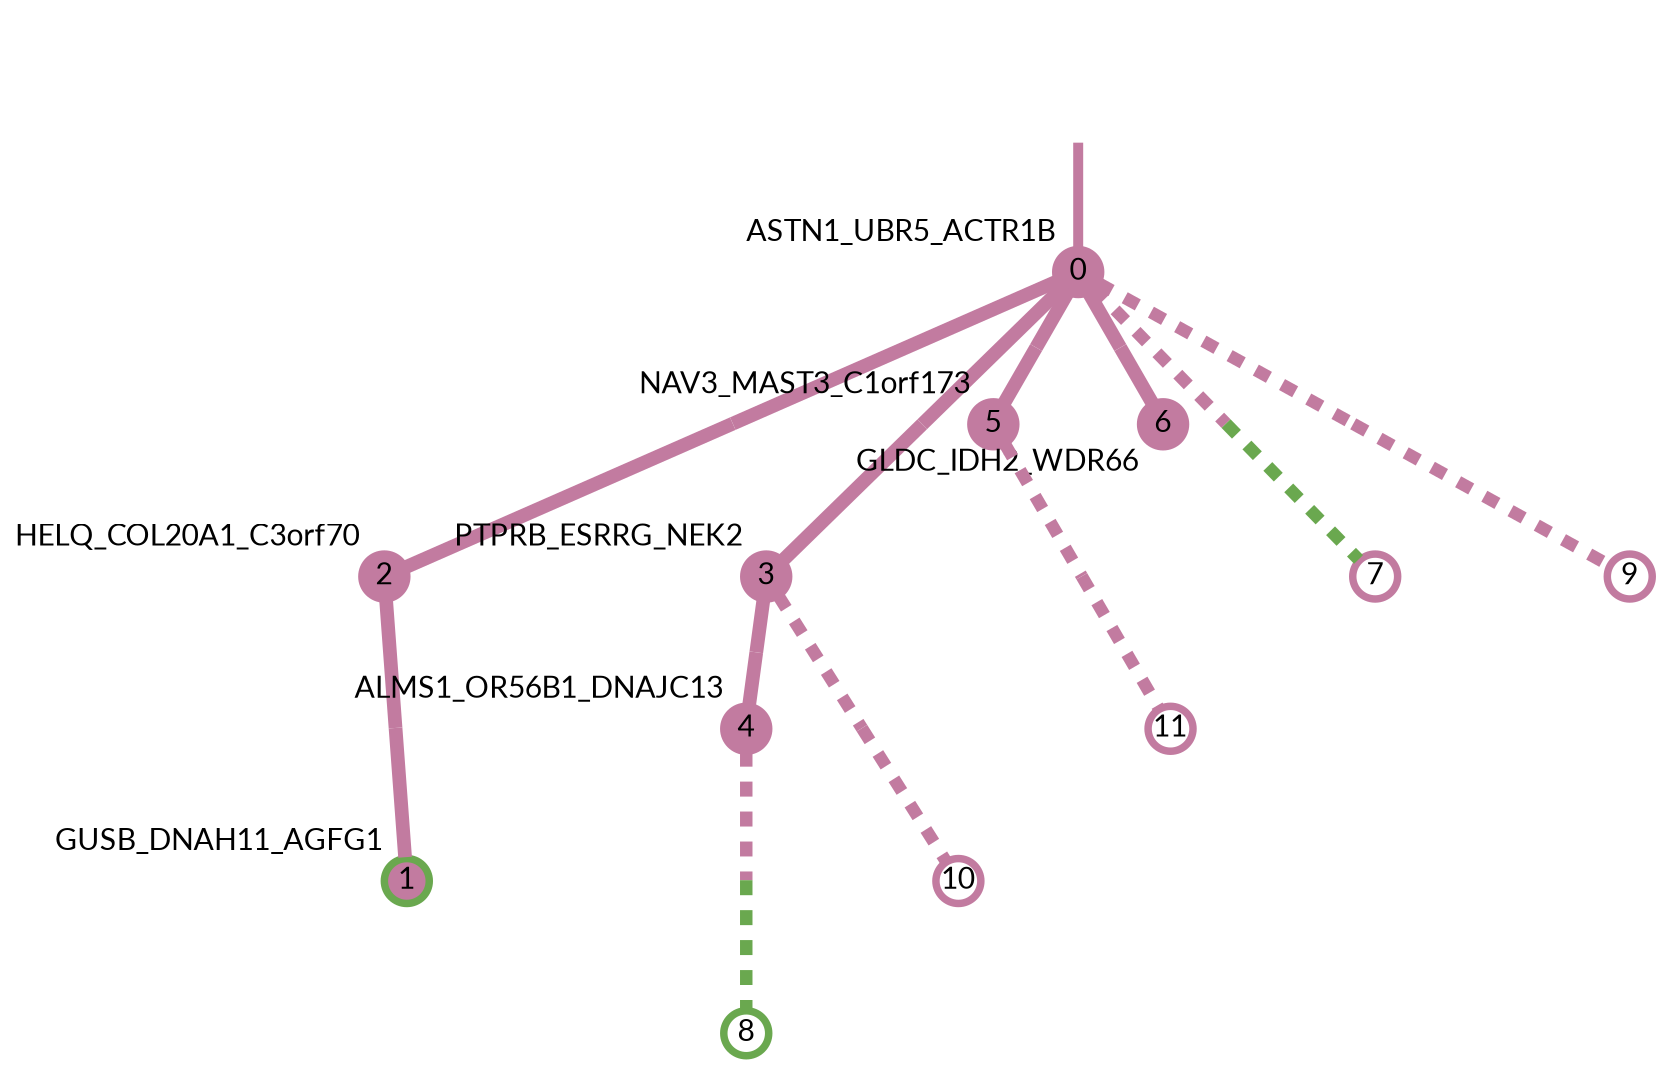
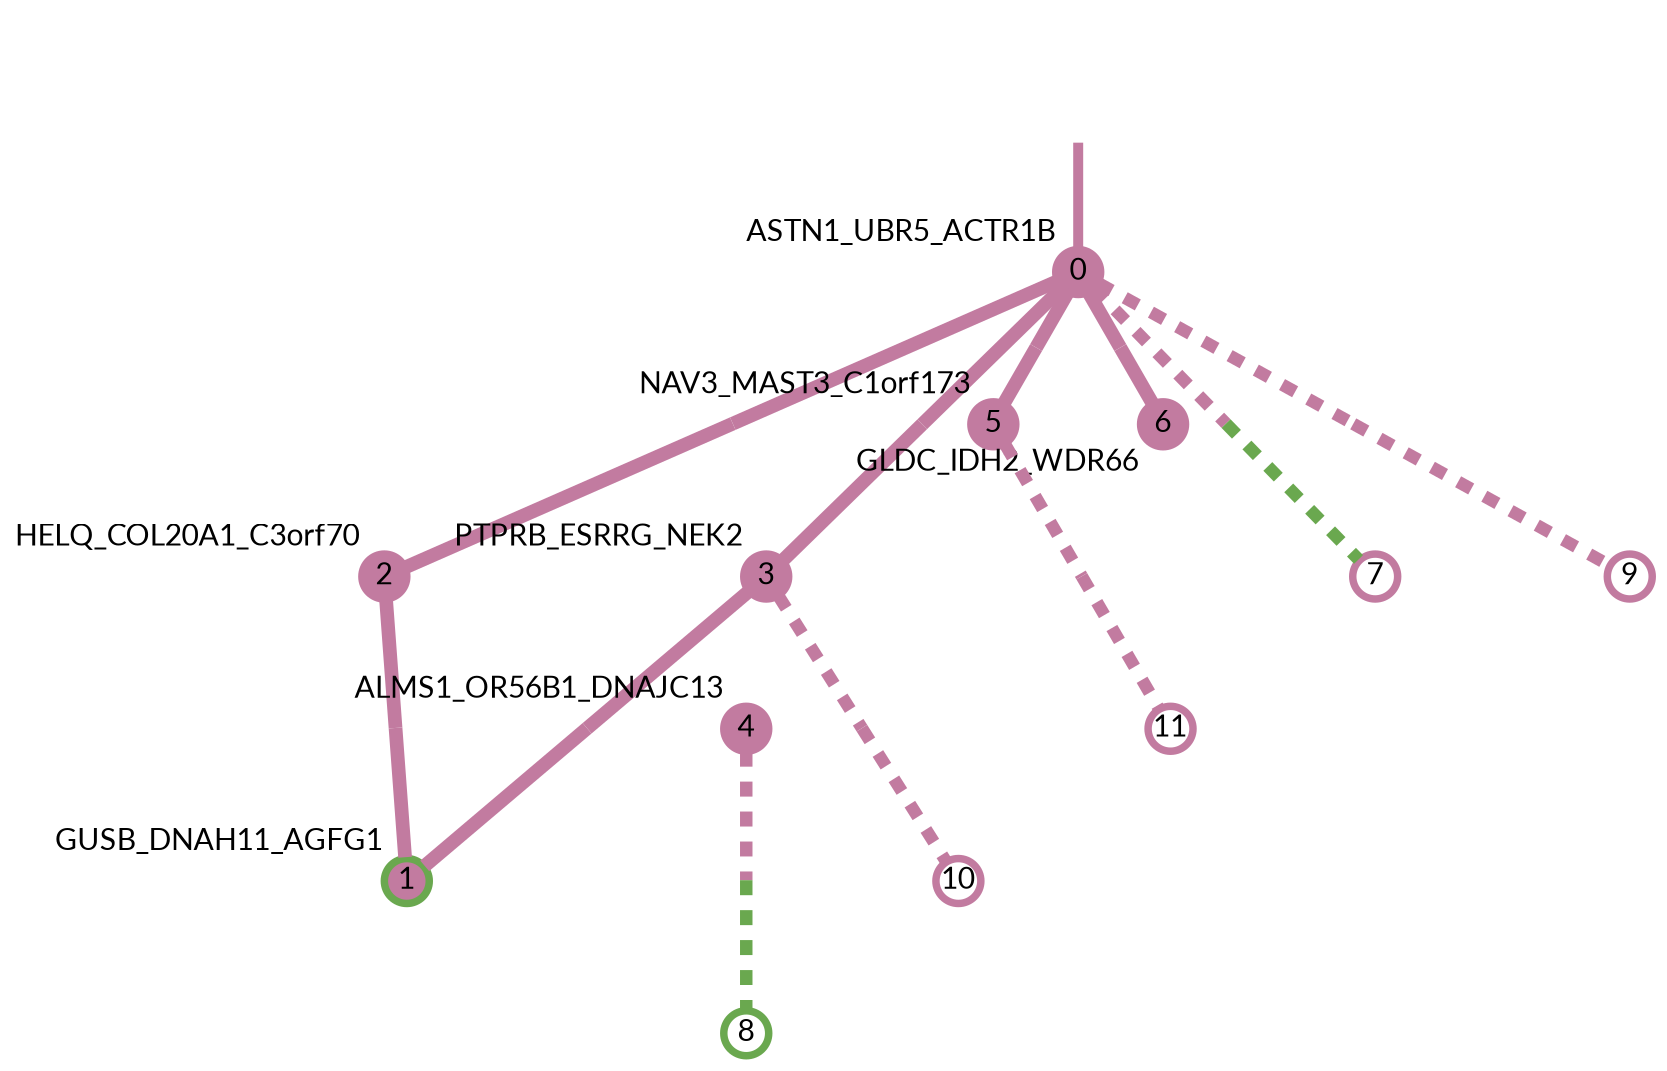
edge "3 PTPRB_ESRRG_NEK2" -> "4 ALMS1_OR56B1_DNAJC13": now "3 PTPRB_ESRRG_NEK2" -> "1 GUSB_DNAH11_AGFG1"
